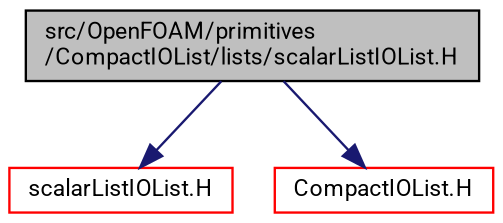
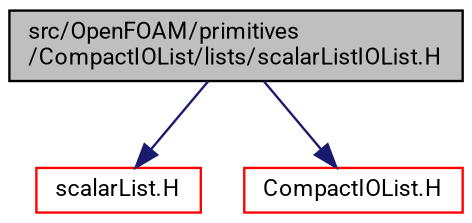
node "scalarListIOList.H": label "scalarListIOList.H" -> "scalarList.H"
